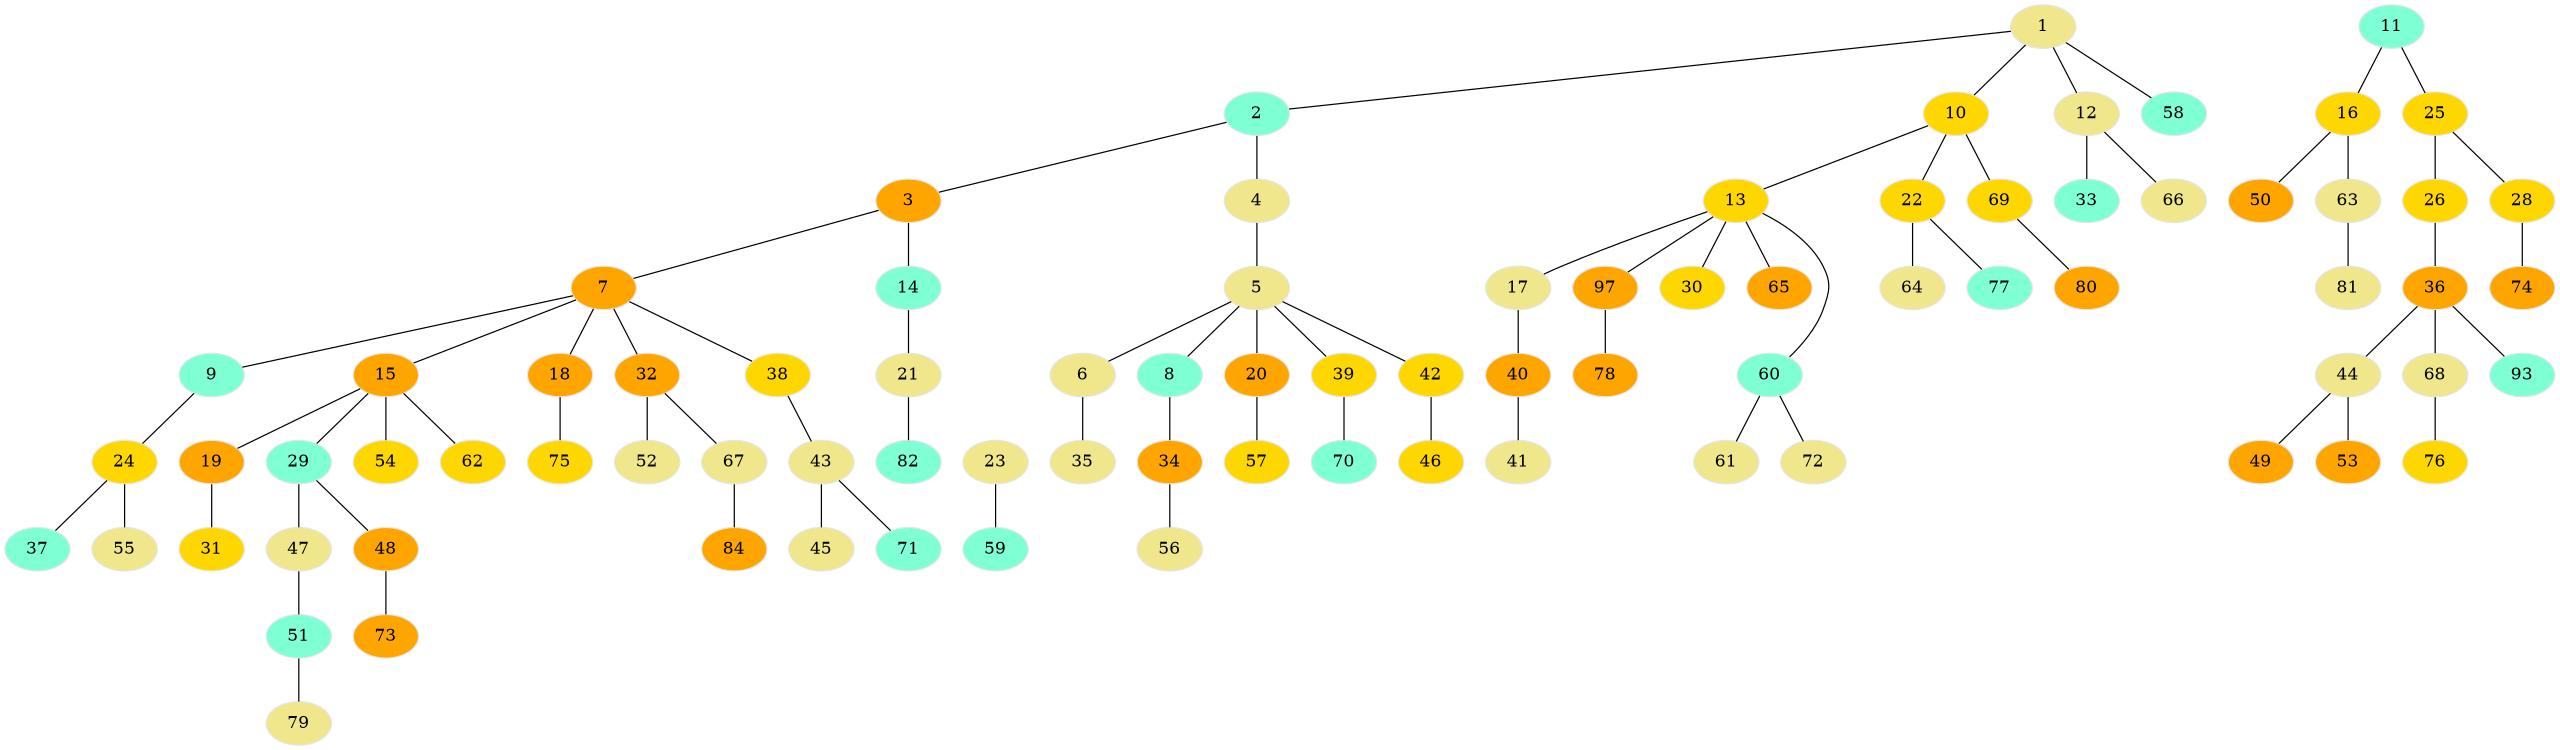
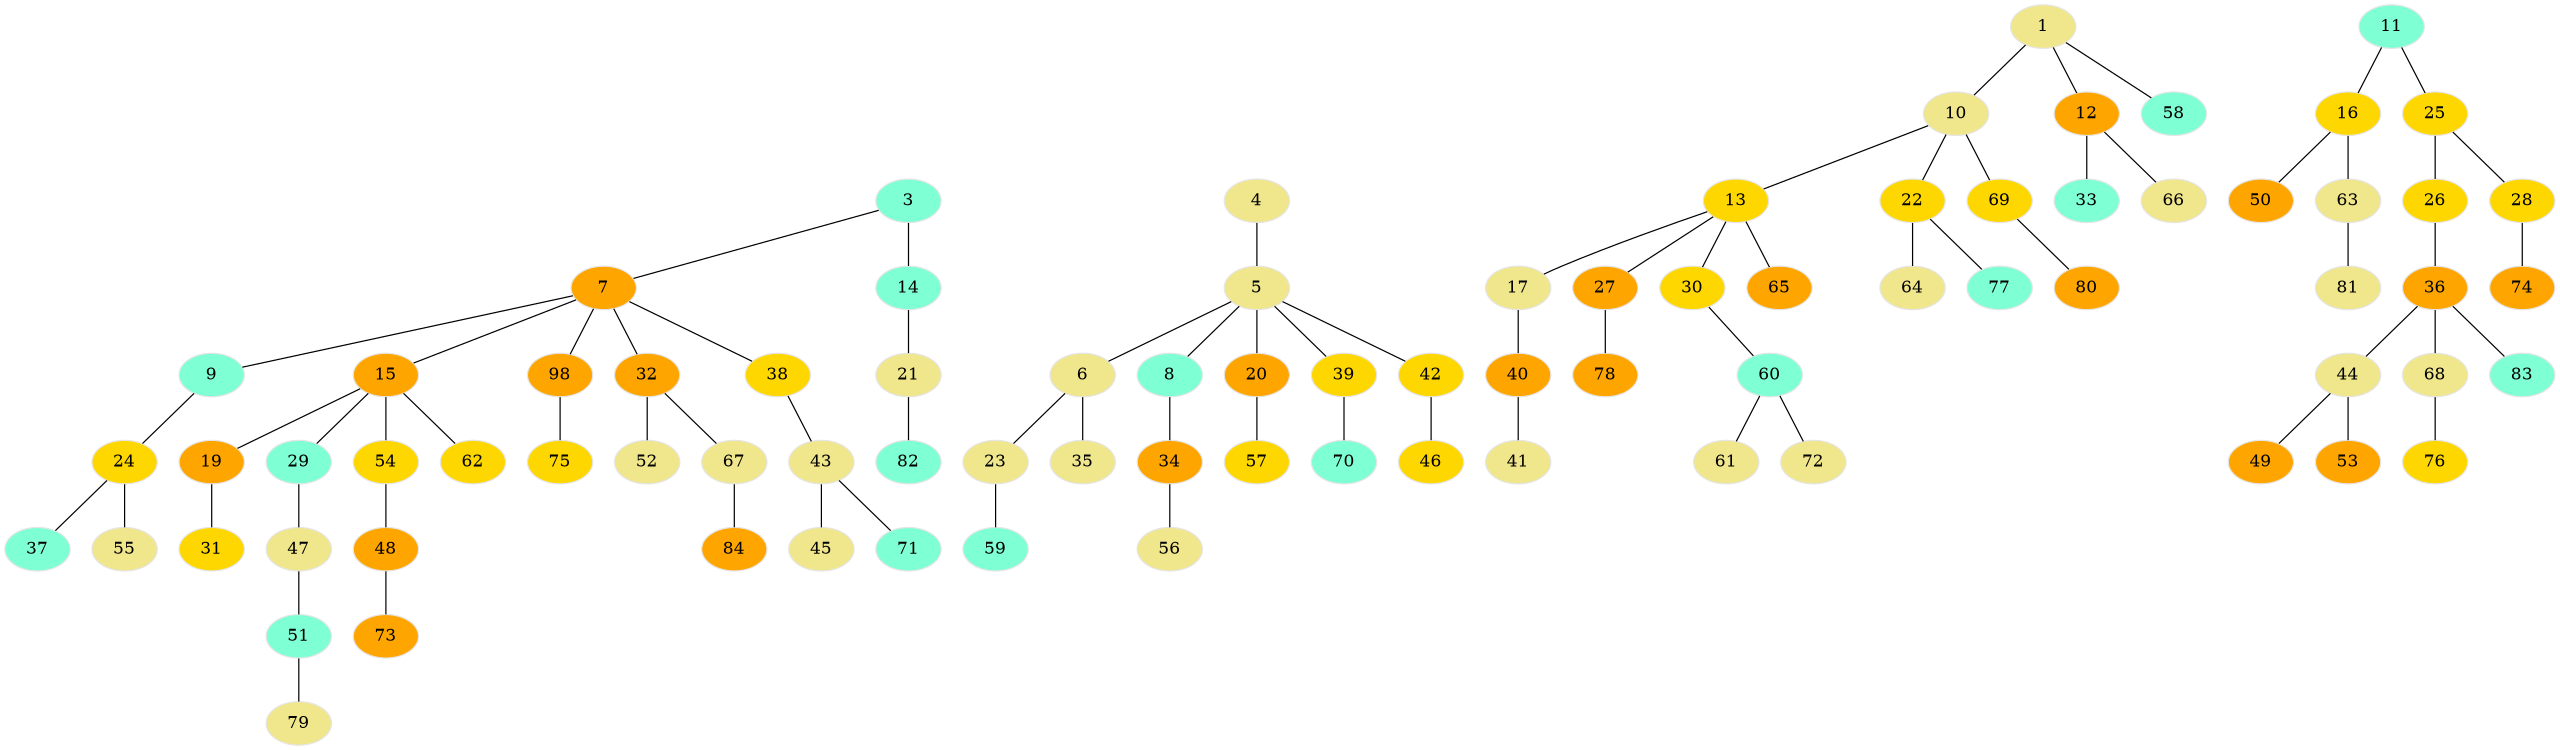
node "2": removed
node "10": fillcolor gold -> khaki
node "12": fillcolor khaki -> orange
node "3": fillcolor orange -> aquamarine
edge "13" -- "60": now "30" -- "60"
node "97": label "97" -> "27"
node "18": label "18" -> "98"
node "93": label "93" -> "83"
edge "6" -- "23": added
edge "29" -- "48": now "54" -- "48"
